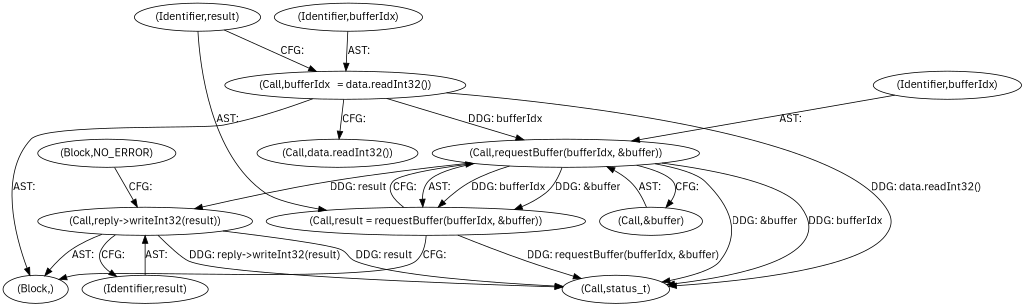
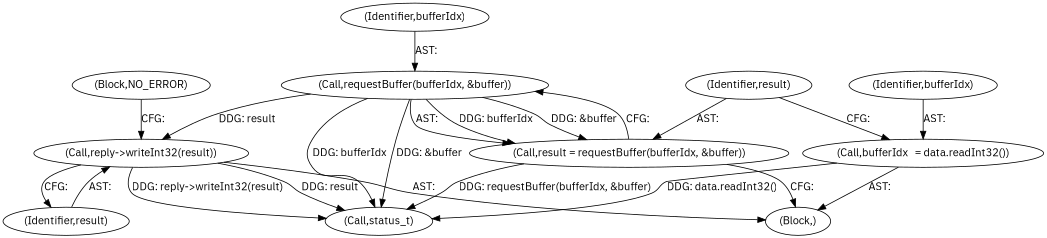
edge "(Call,bufferIdx   = data.readInt32())" -> "(Call,requestBuffer(bufferIdx, &buffer))": removed, label "DDG: bufferIdx"
node "(Call,data.readInt32())": removed
node "(Call,&buffer)": removed
